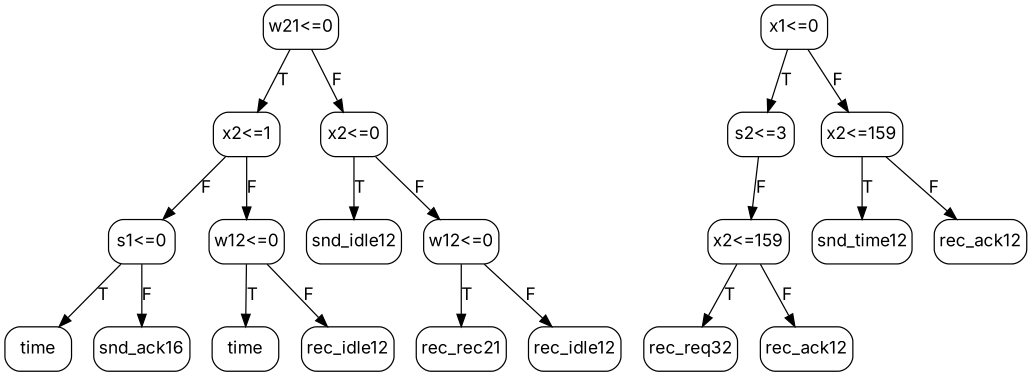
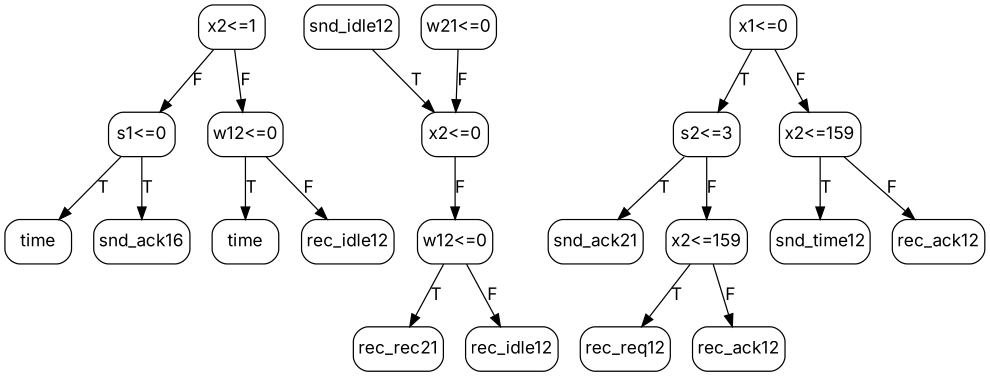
edge "w21<=0" -> "x2<=1": removed, label "T"
edge "x2<=0" -> "snd_idle12": reversed
node "snd_ack21": added
edge "s1<=0" -> "snd_ack16": label "F" -> "T"
node "rec_req32": label "rec_req32" -> "rec_req12"
